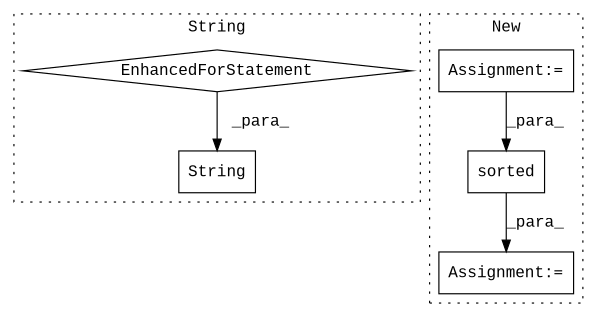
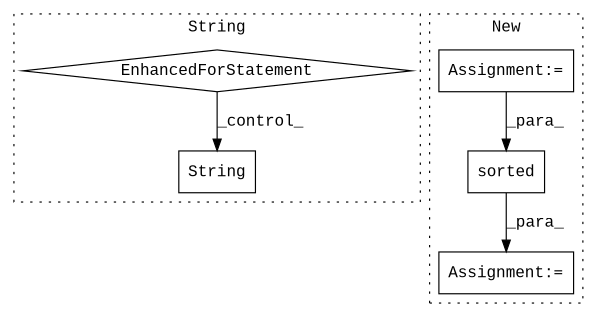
edge "EnhancedForStatement" -> "String": label "_para_" -> "_control_"
